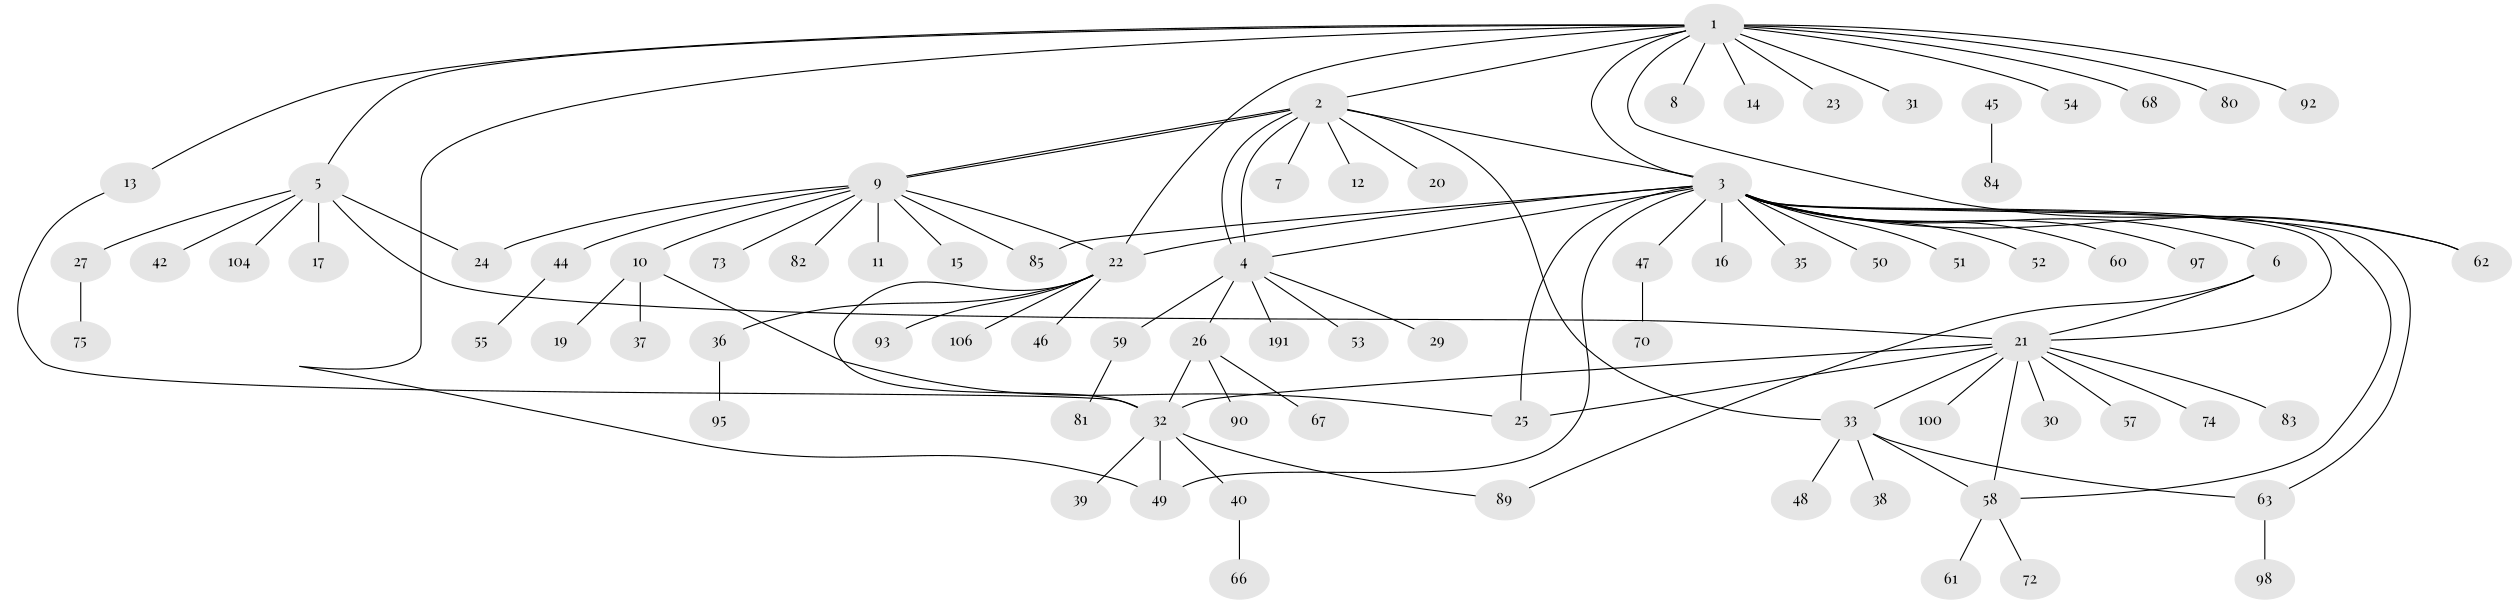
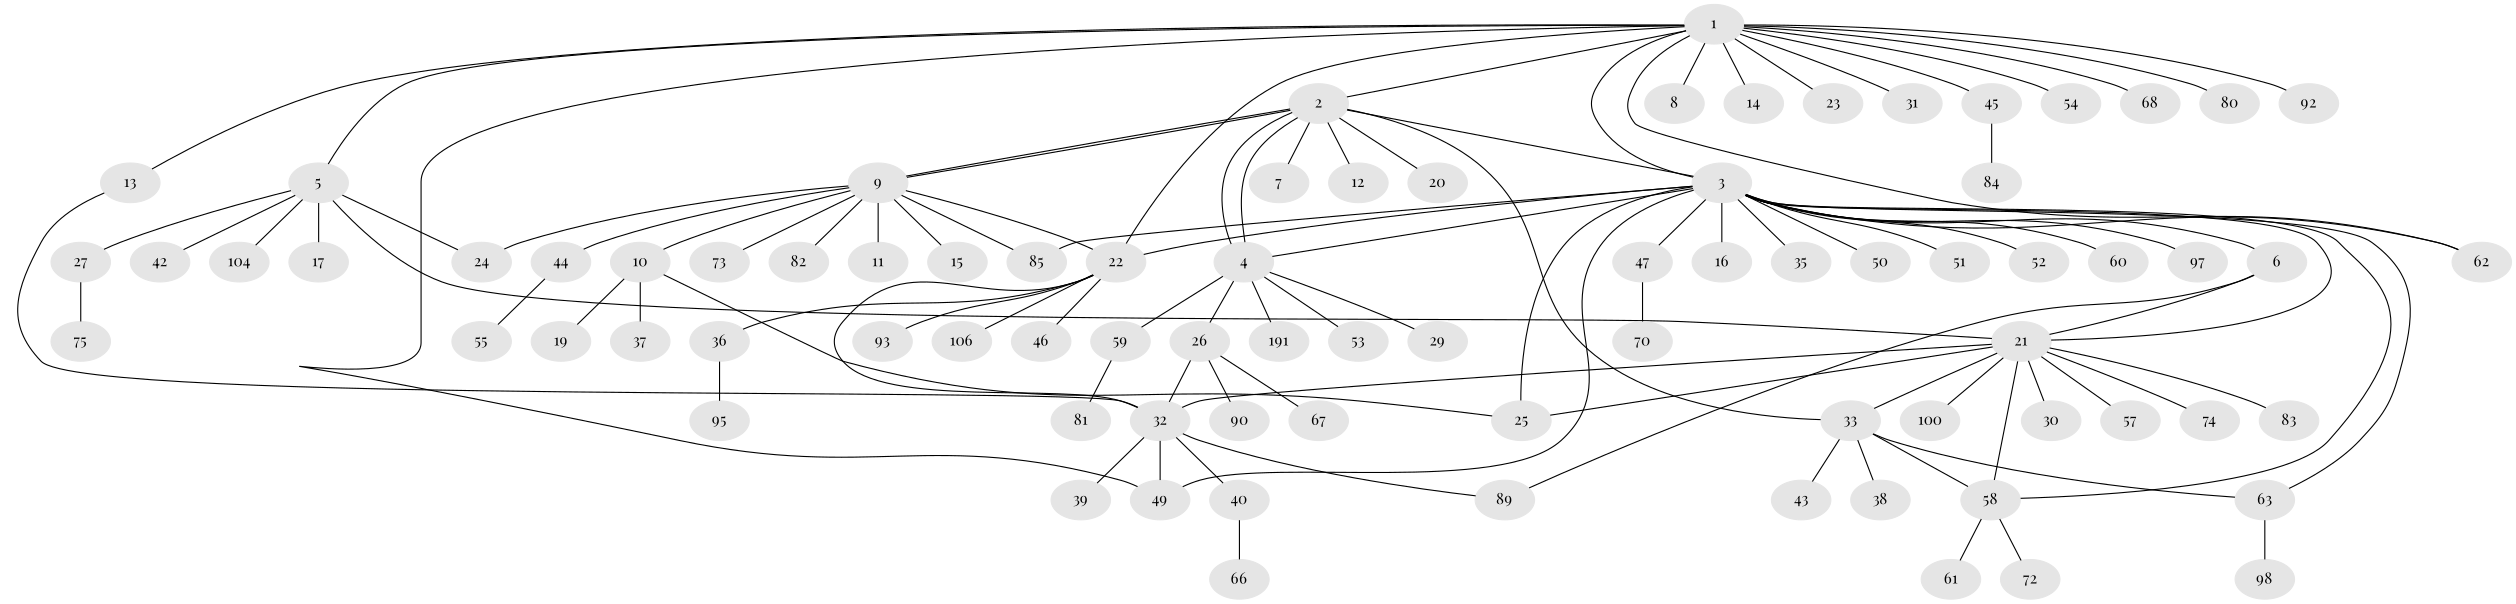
edge "1" -- "45": added
node "48": label "48" -> "43"
